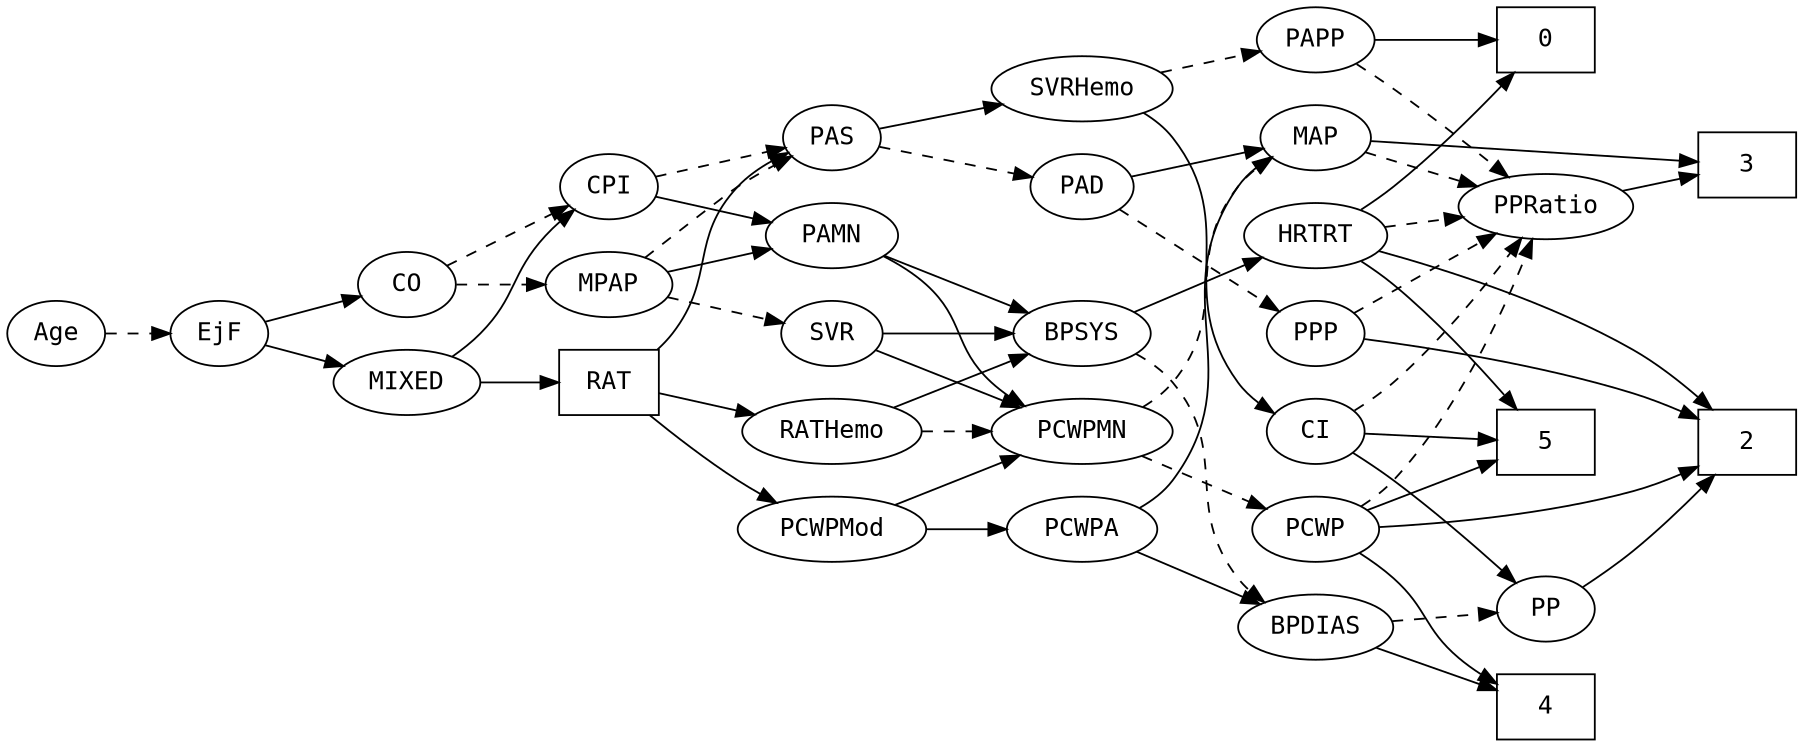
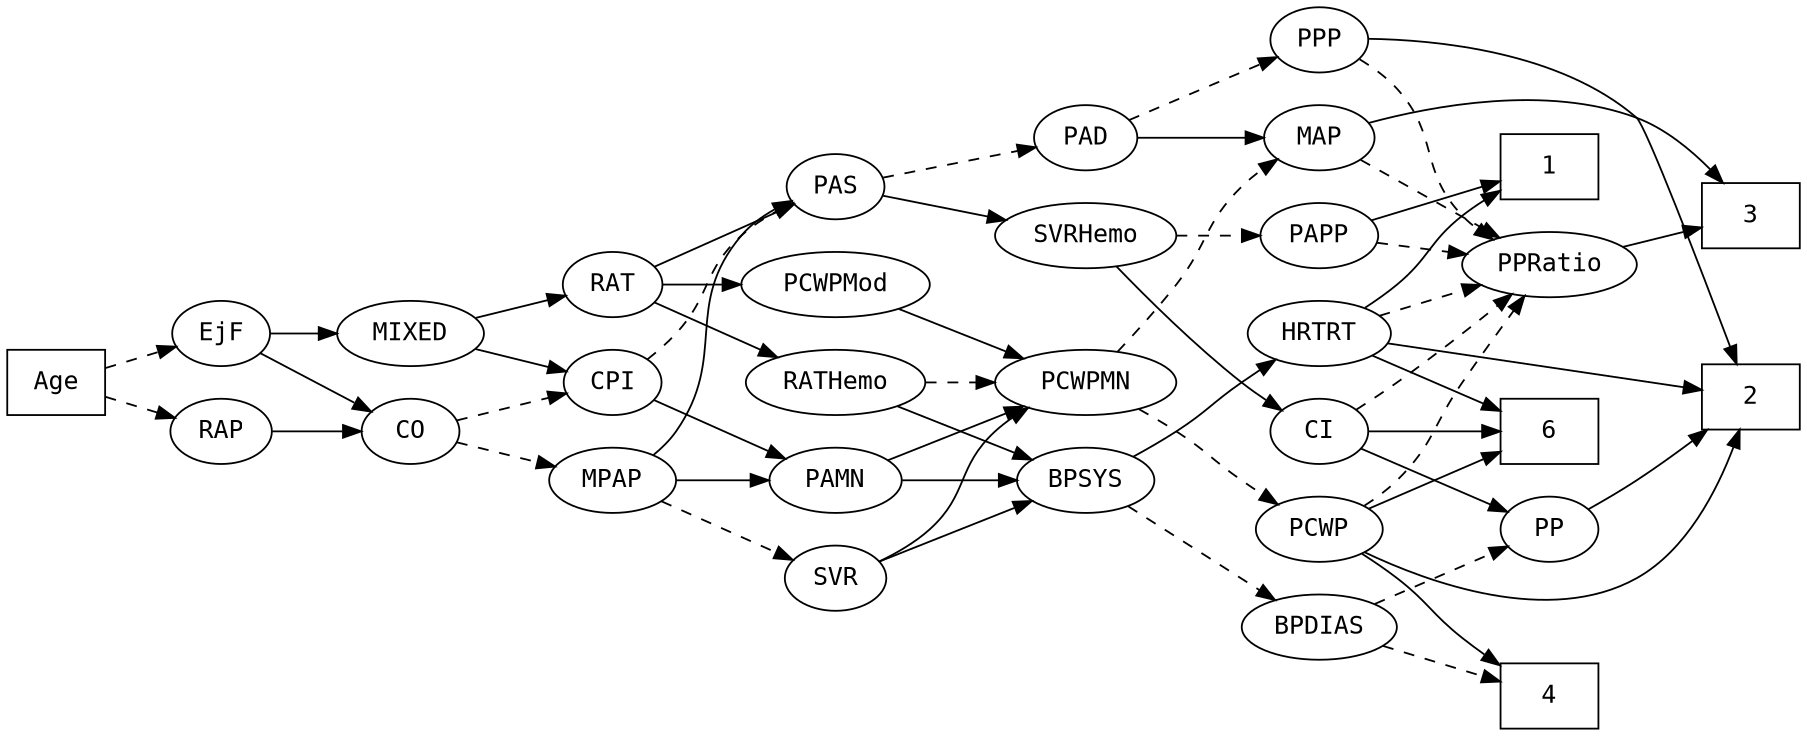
node "0": label "0" -> "1"
edge "MPAP" -> "PAS": style dashed -> solid
node "Age": shape ellipse -> box
node "RAT": shape box -> ellipse
node "RAP": added
node "5": label "5" -> "6"
node "PCWPA": removed
edge "BPDIAS" -> "4": style solid -> dashed
